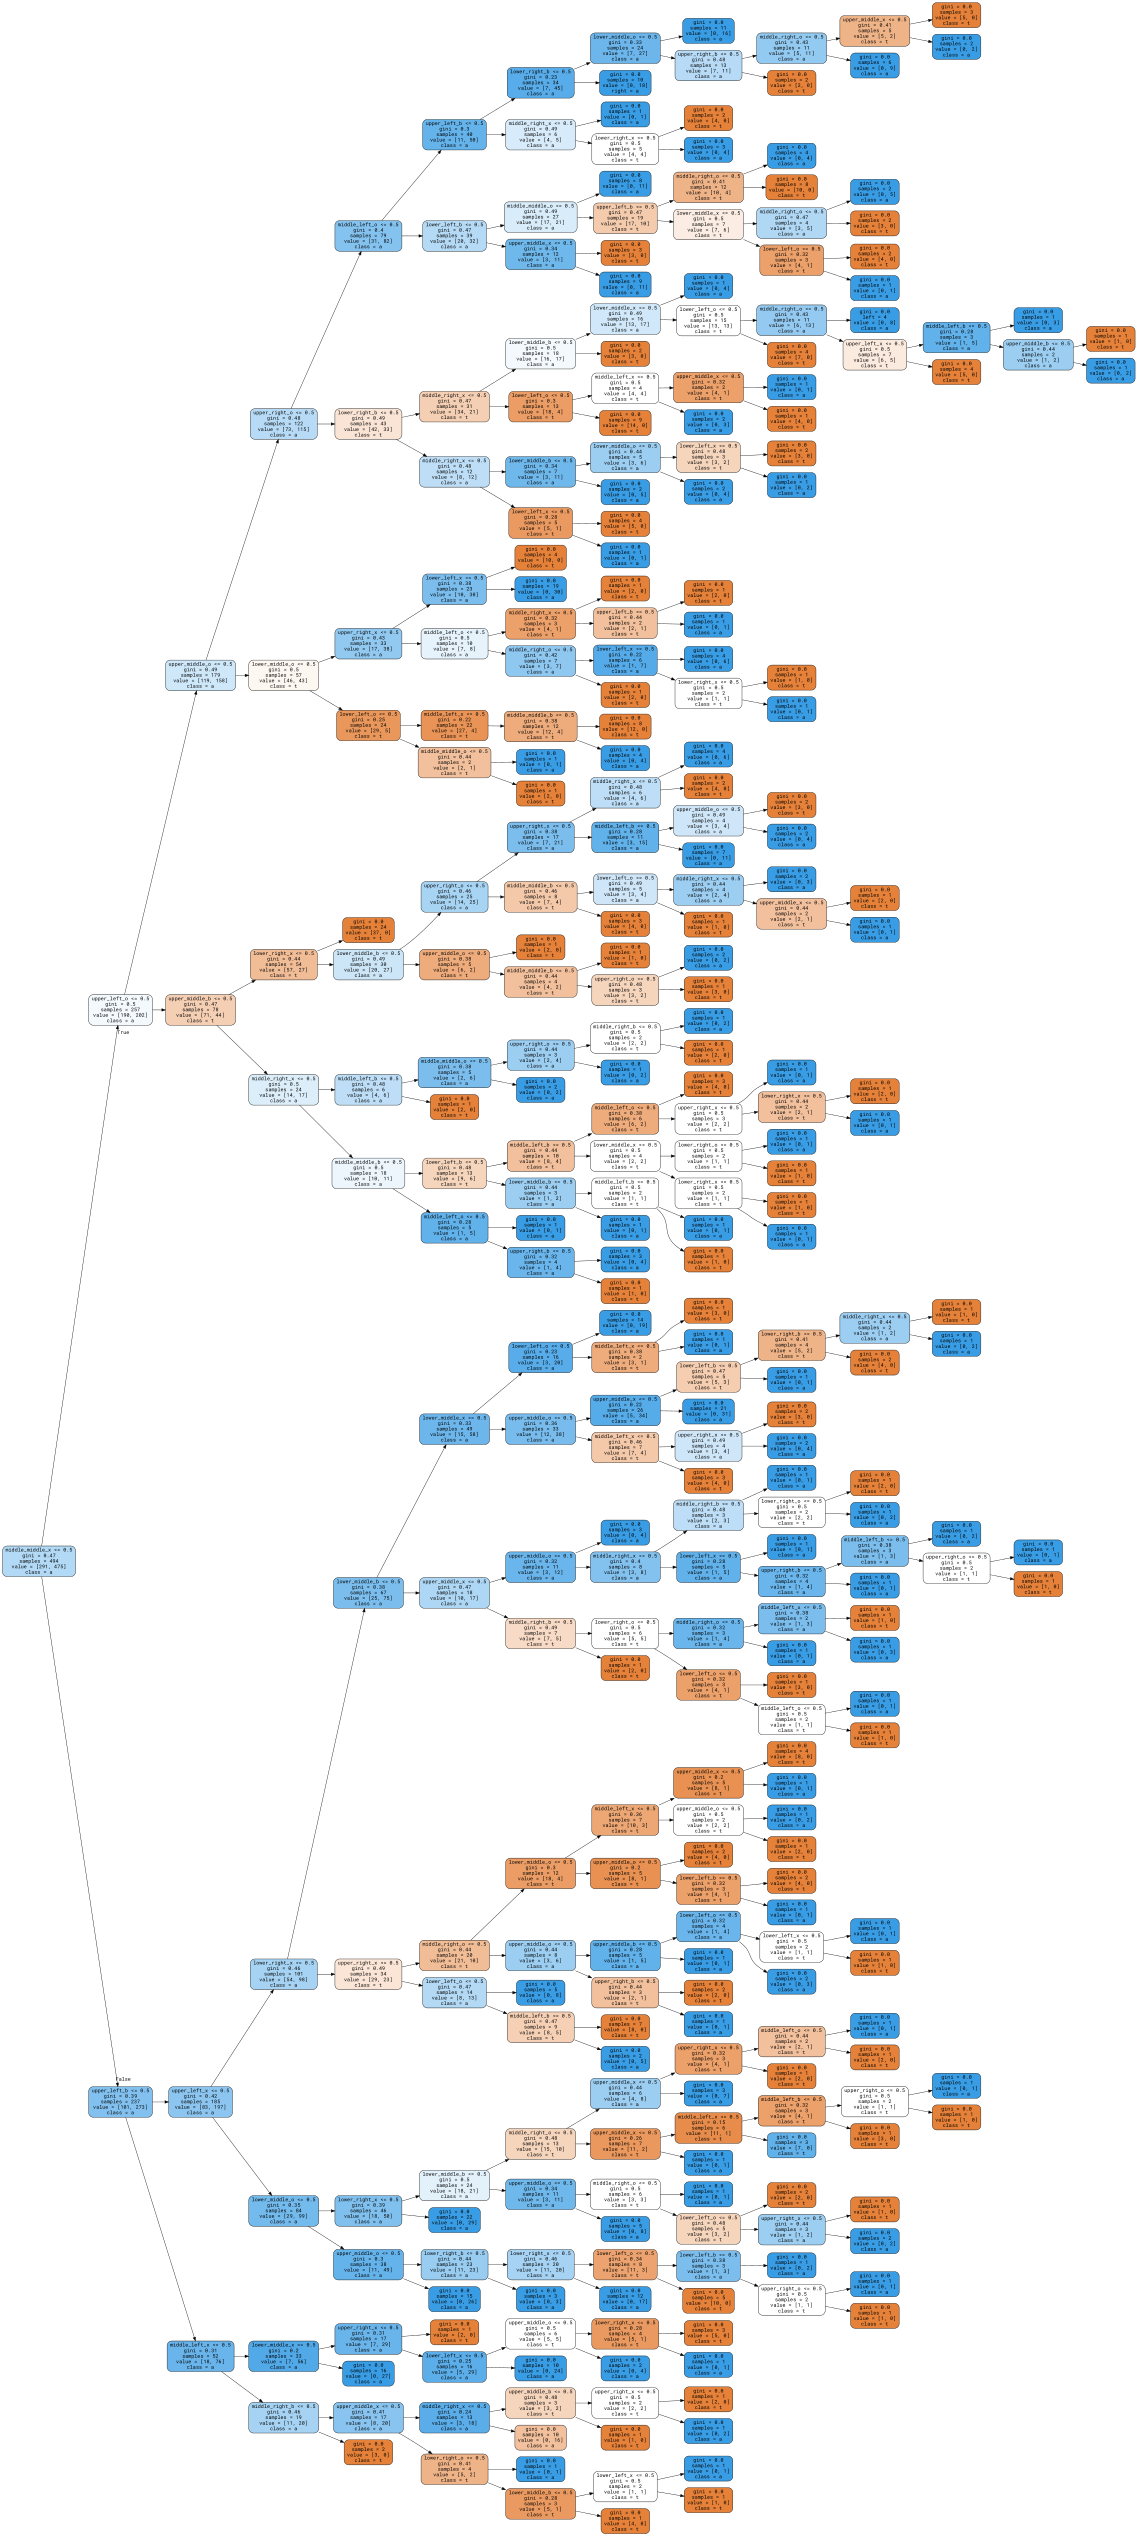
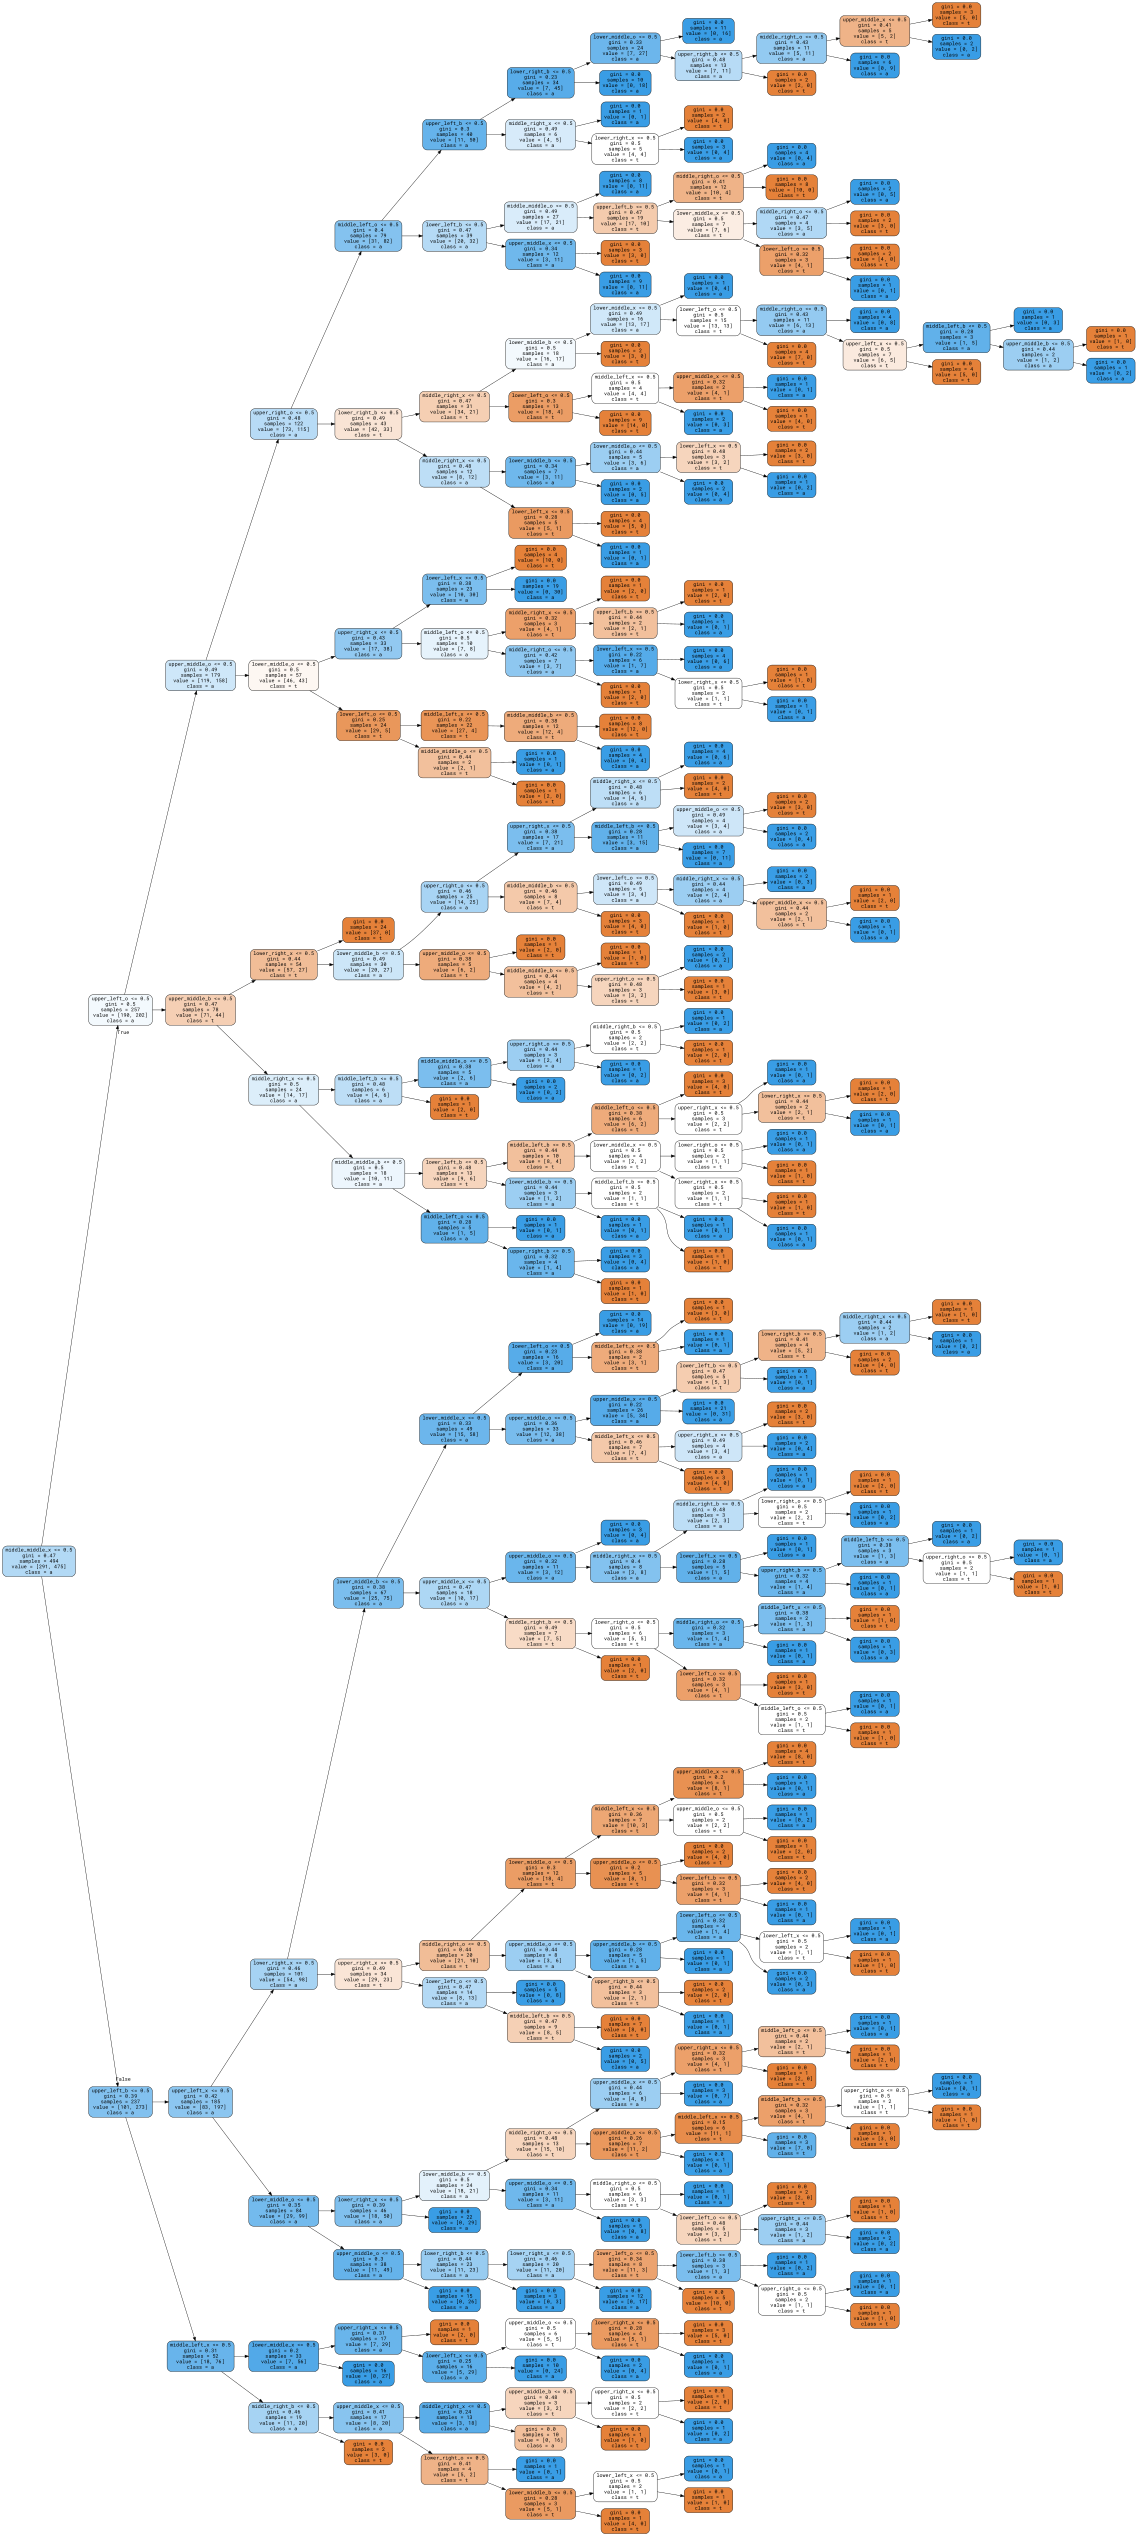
node "gini = 0.0 samples = 10 value = [0, 18] right = a": label "gini = 0.0 samples = 10 value = [0, 18] right = a" -> "gini = 0.0 samples = 10 value = [0, 18] class = a"
node "gini = 0.0 left = 4 value = [0, 8] class = a": label "gini = 0.0 left = 4 value = [0, 8] class = a" -> "gini = 0.0 samples = 4 value = [0, 8] class = a"
